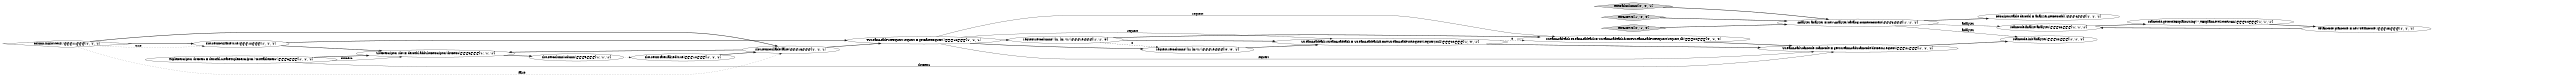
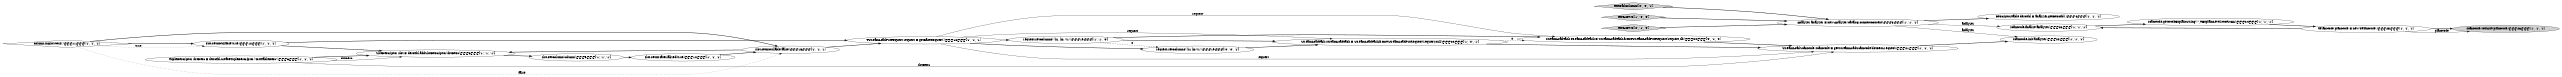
node "scanNode.toThrift(planNode)@@@26@@@['1', '1', '1']": added
edge "slot.setColumn(column)@@@9@@@['1', '1', '1']" -> "slot.setIsMaterialized(true)@@@10@@@['1', '1', '1']": style dotted -> bold
